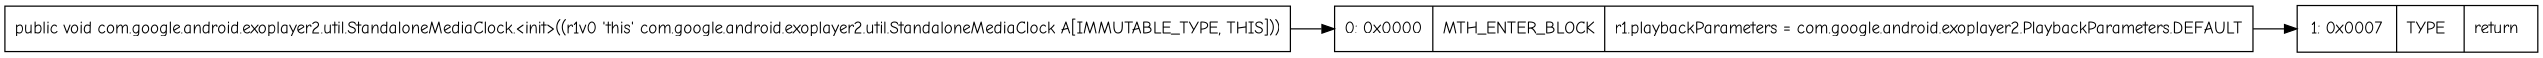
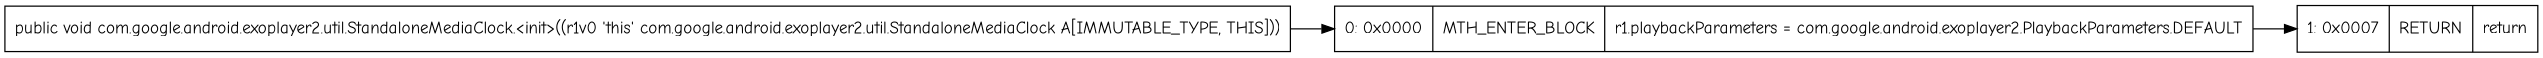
node "1: 0x0007": text "TYPE" -> "RETURN"
